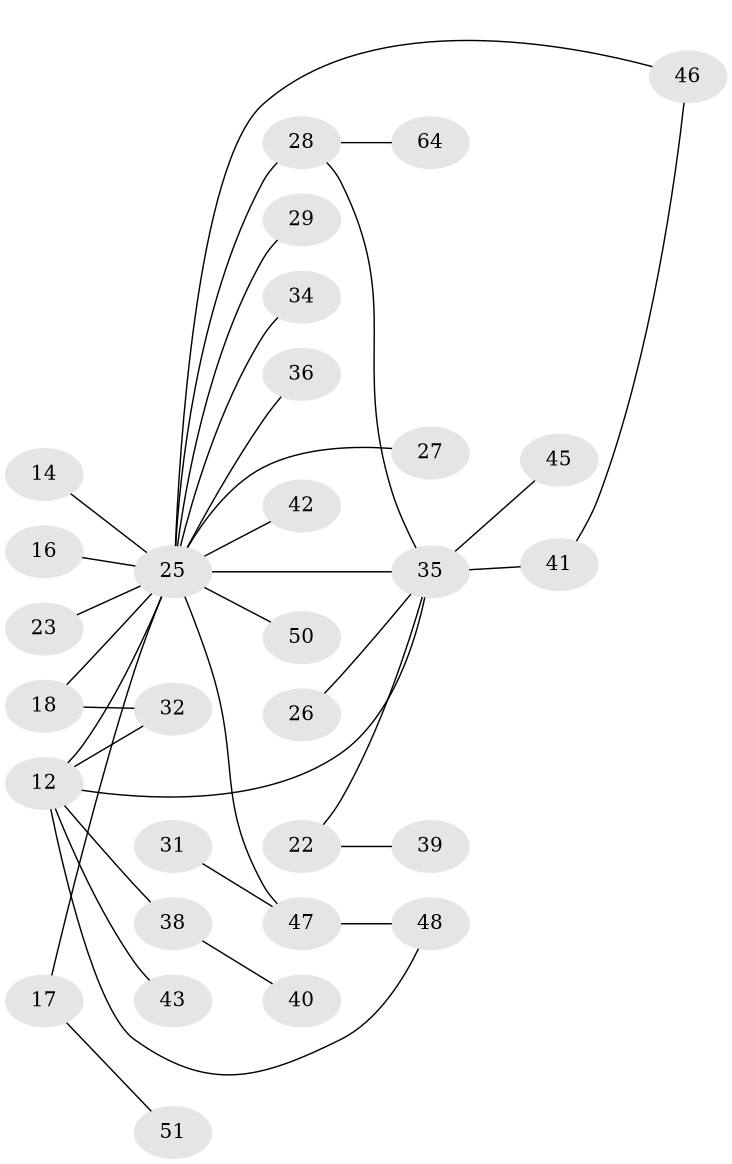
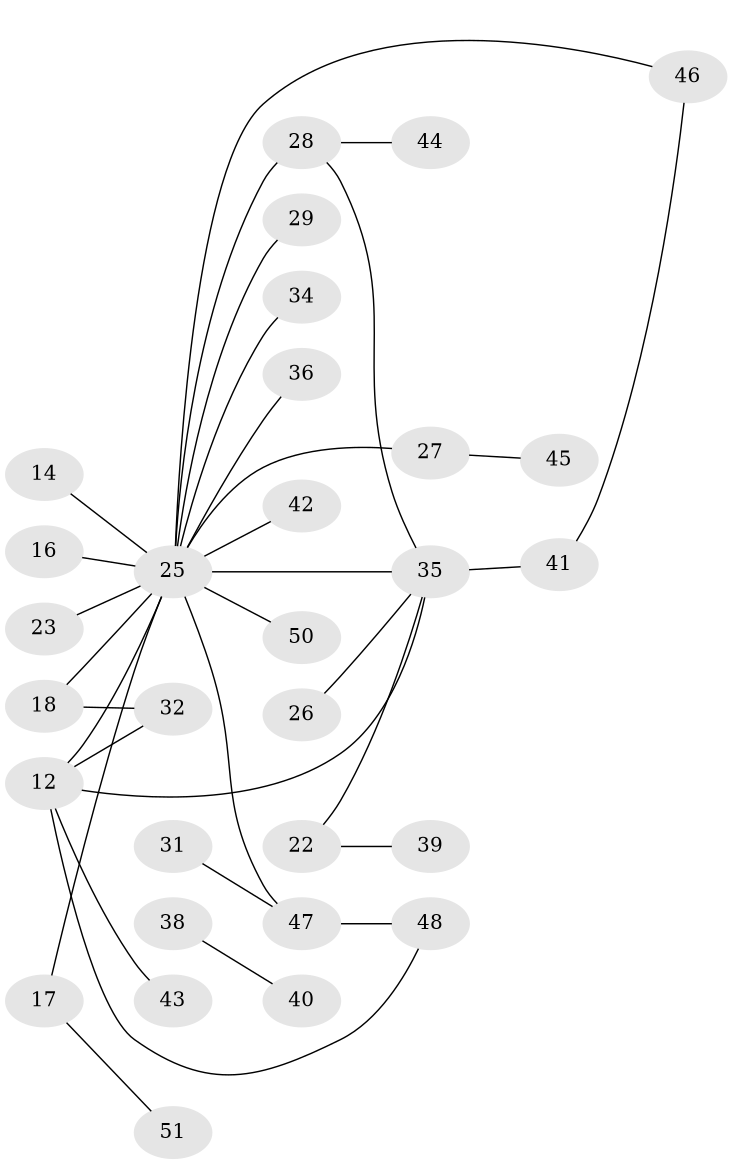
node "64": label "64" -> "44"
edge "45" -- "35": now "45" -- "27"
edge "12" -- "38": removed
